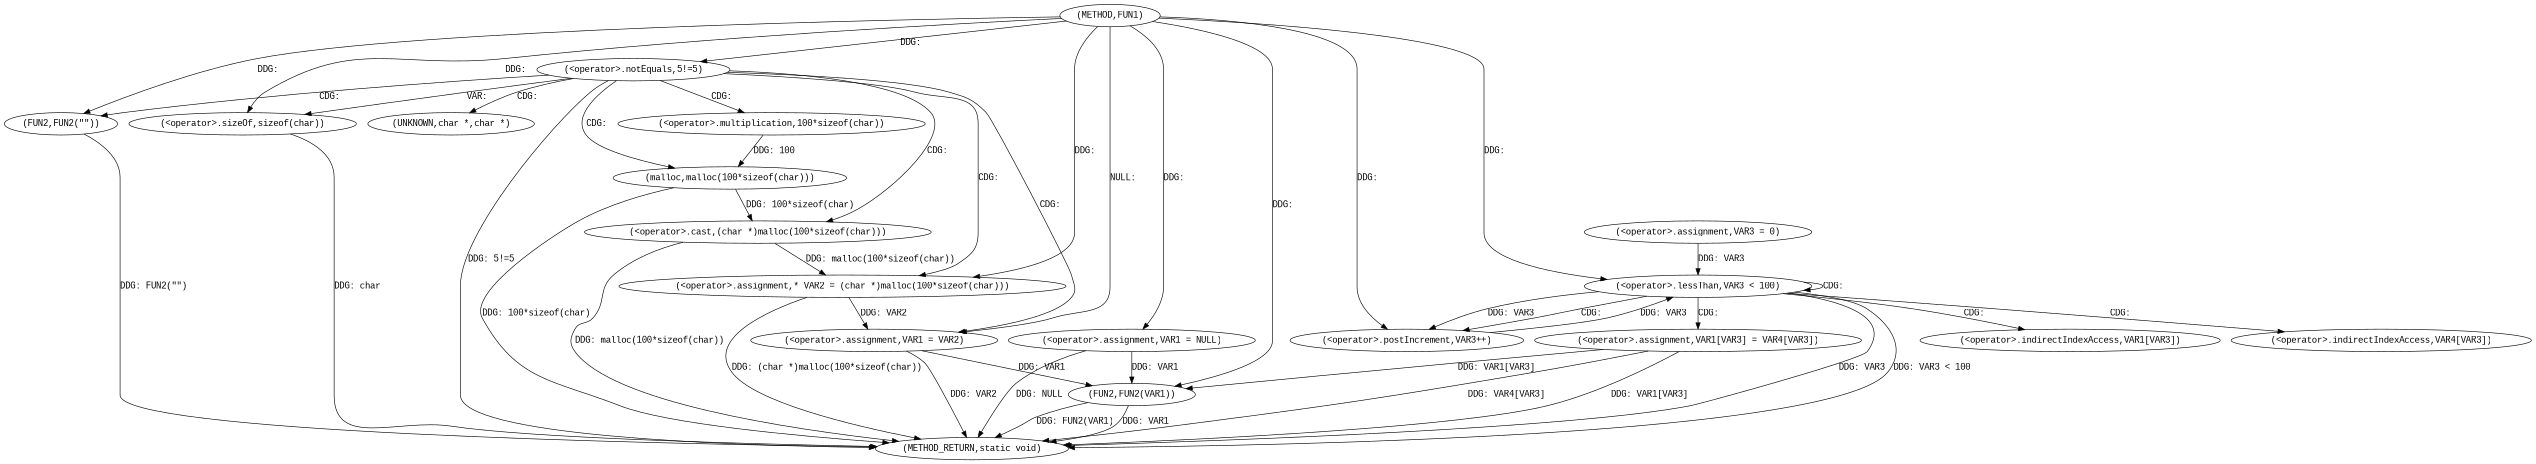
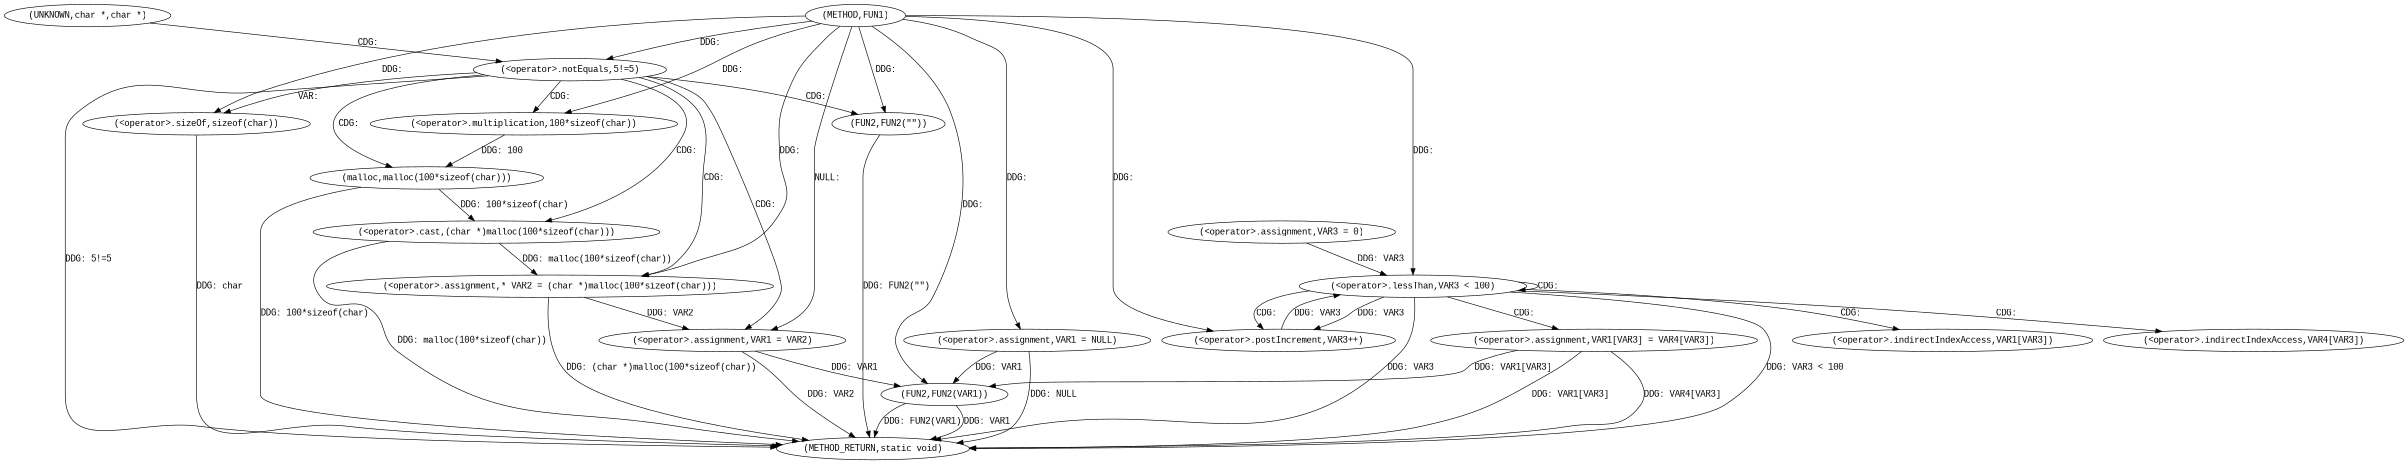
edge "(METHOD,FUN1)" -> "(<operator>.multiplication,100*sizeof(char))": added, label "DDG:"
edge "(<operator>.notEquals,5!=5)" -> "(UNKNOWN,char *,char *)": reversed
